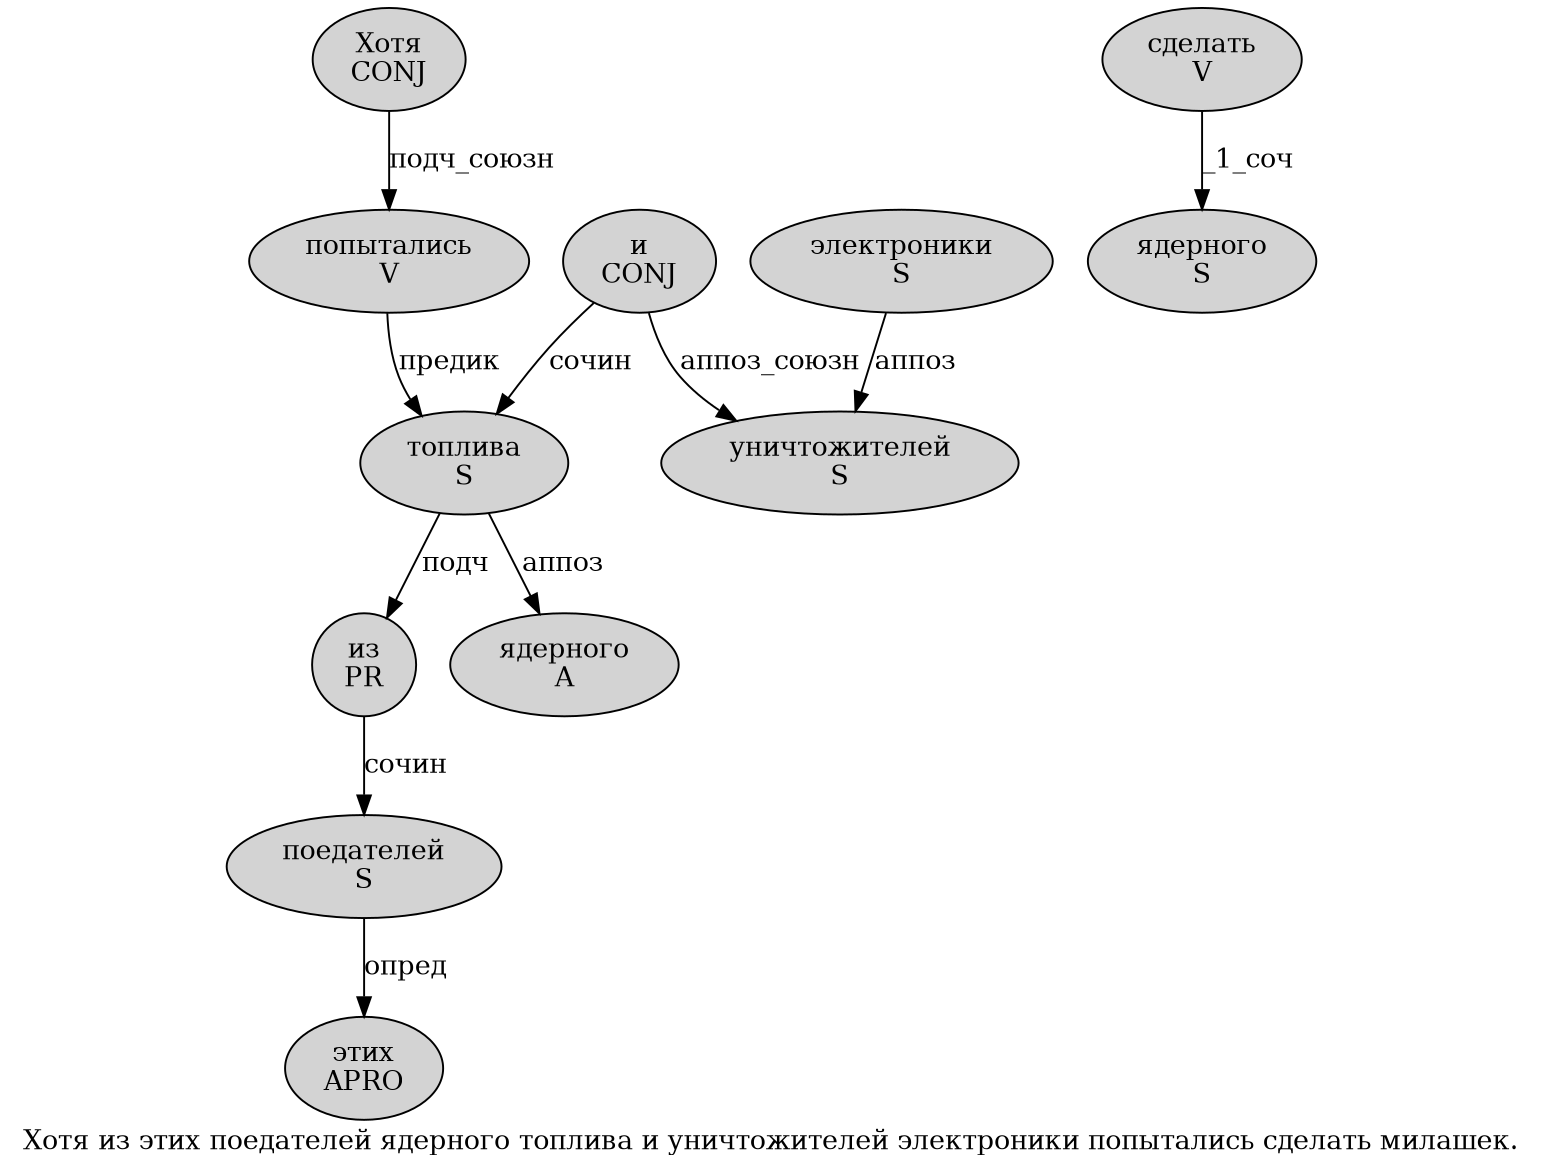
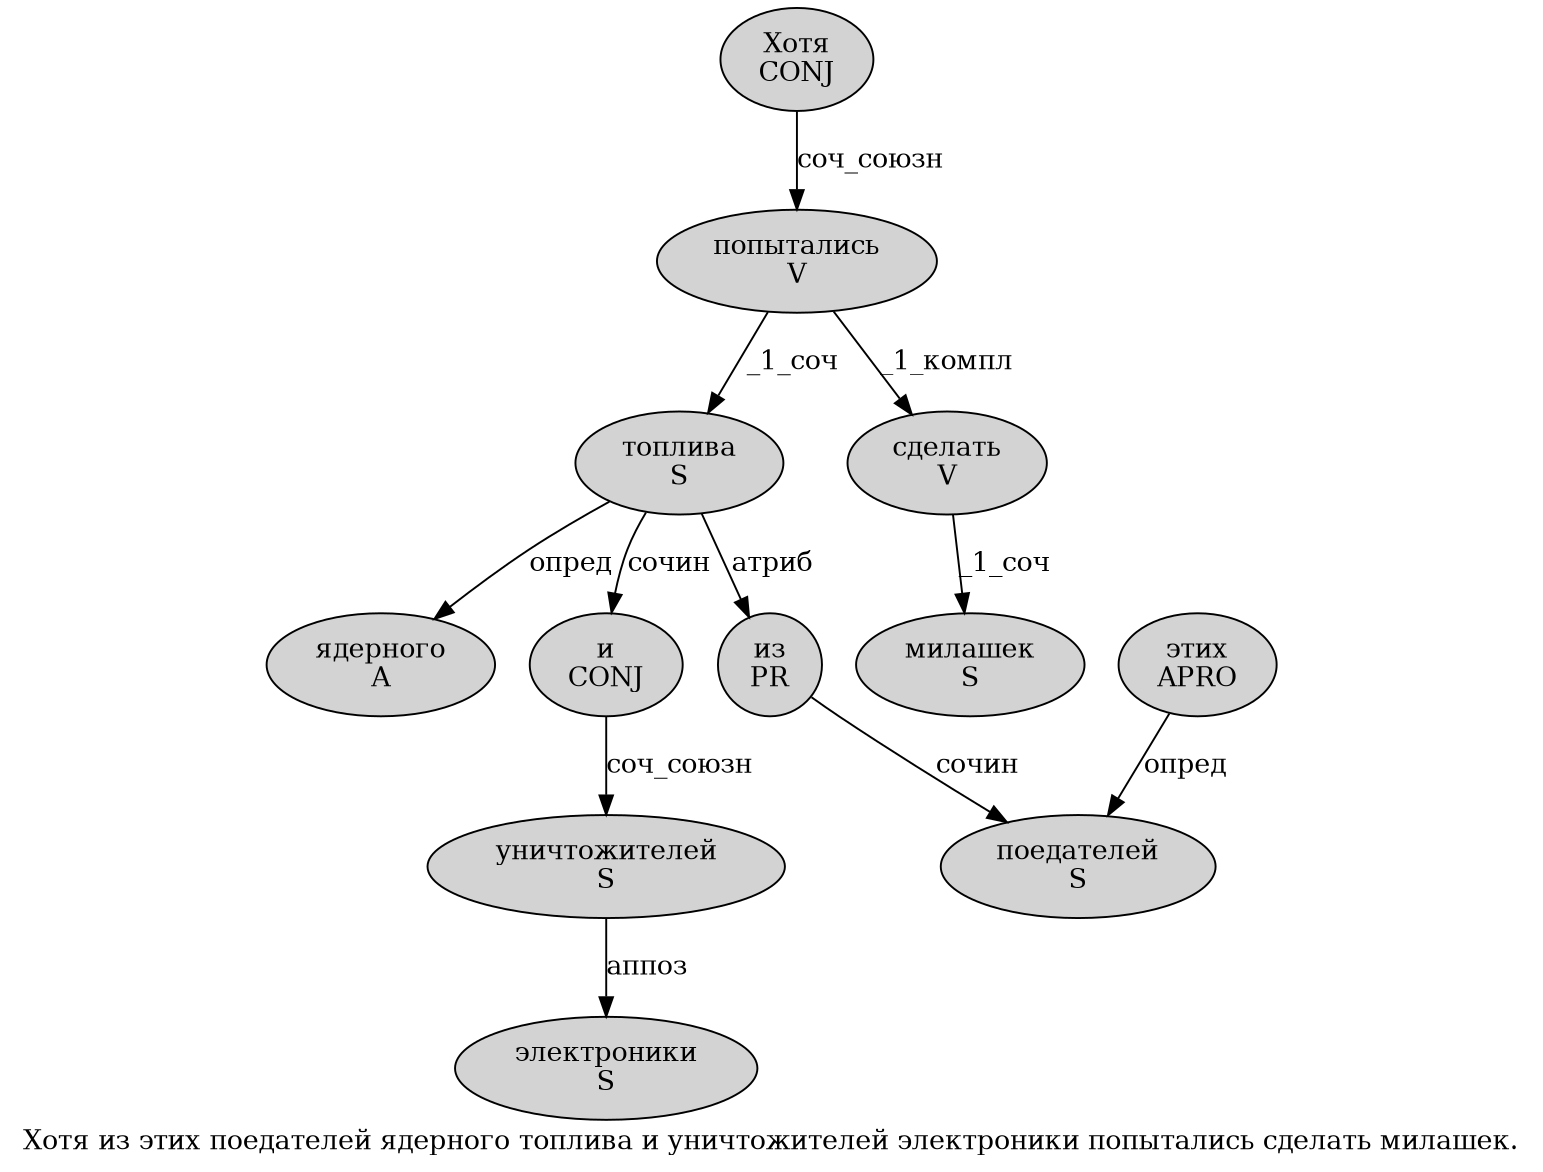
edge "Хотя CONJ" -> "попытались V": label "подч_союзн" -> "соч_союзн"
node "ядерного S": label "ядерного S" -> "милашек S"
edge "и CONJ" -> "топлива S": reversed
edge "электроники S" -> "уничтожителей S": reversed
edge "попытались V" -> "сделать V": added, label "_1_компл"
edge "попытались V" -> "топлива S": label "предик" -> "_1_соч"
edge "и CONJ" -> "уничтожителей S": label "аппоз_союзн" -> "соч_союзн"
edge "топлива S" -> "из PR": label "подч" -> "атриб"
edge "топлива S" -> "ядерного A": label "аппоз" -> "опред"
edge "поедателей S" -> "этих APRO": reversed
